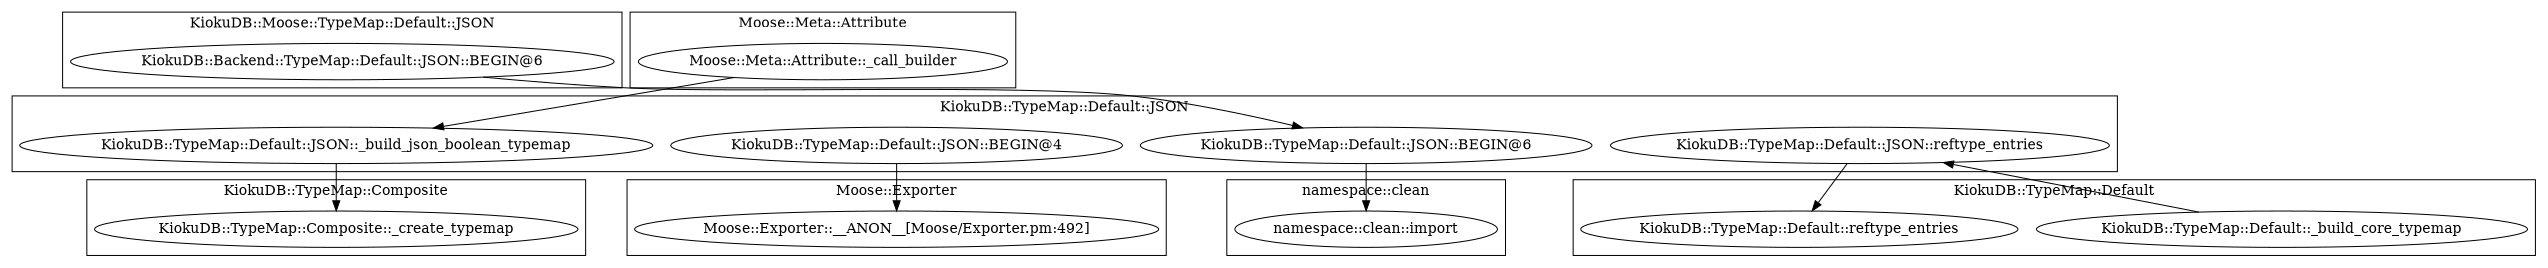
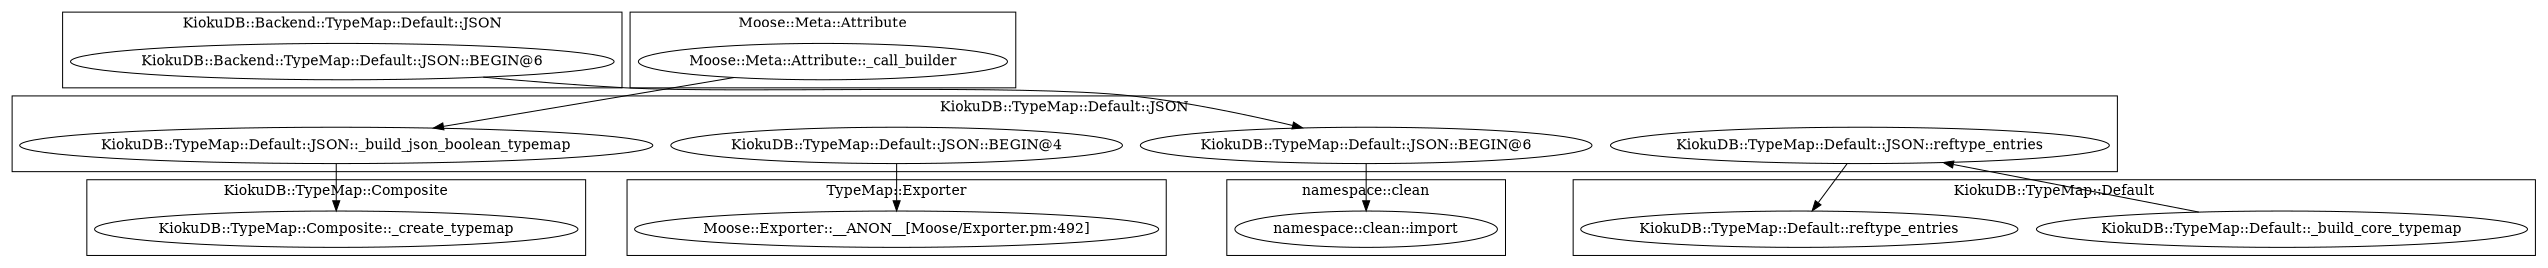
cluster "KiokuDB::Moose::TypeMap::Default::JSON": label "KiokuDB::Moose::TypeMap::Default::JSON" -> "KiokuDB::Backend::TypeMap::Default::JSON"
cluster "Moose::Exporter": label "Moose::Exporter" -> "TypeMap::Exporter"
